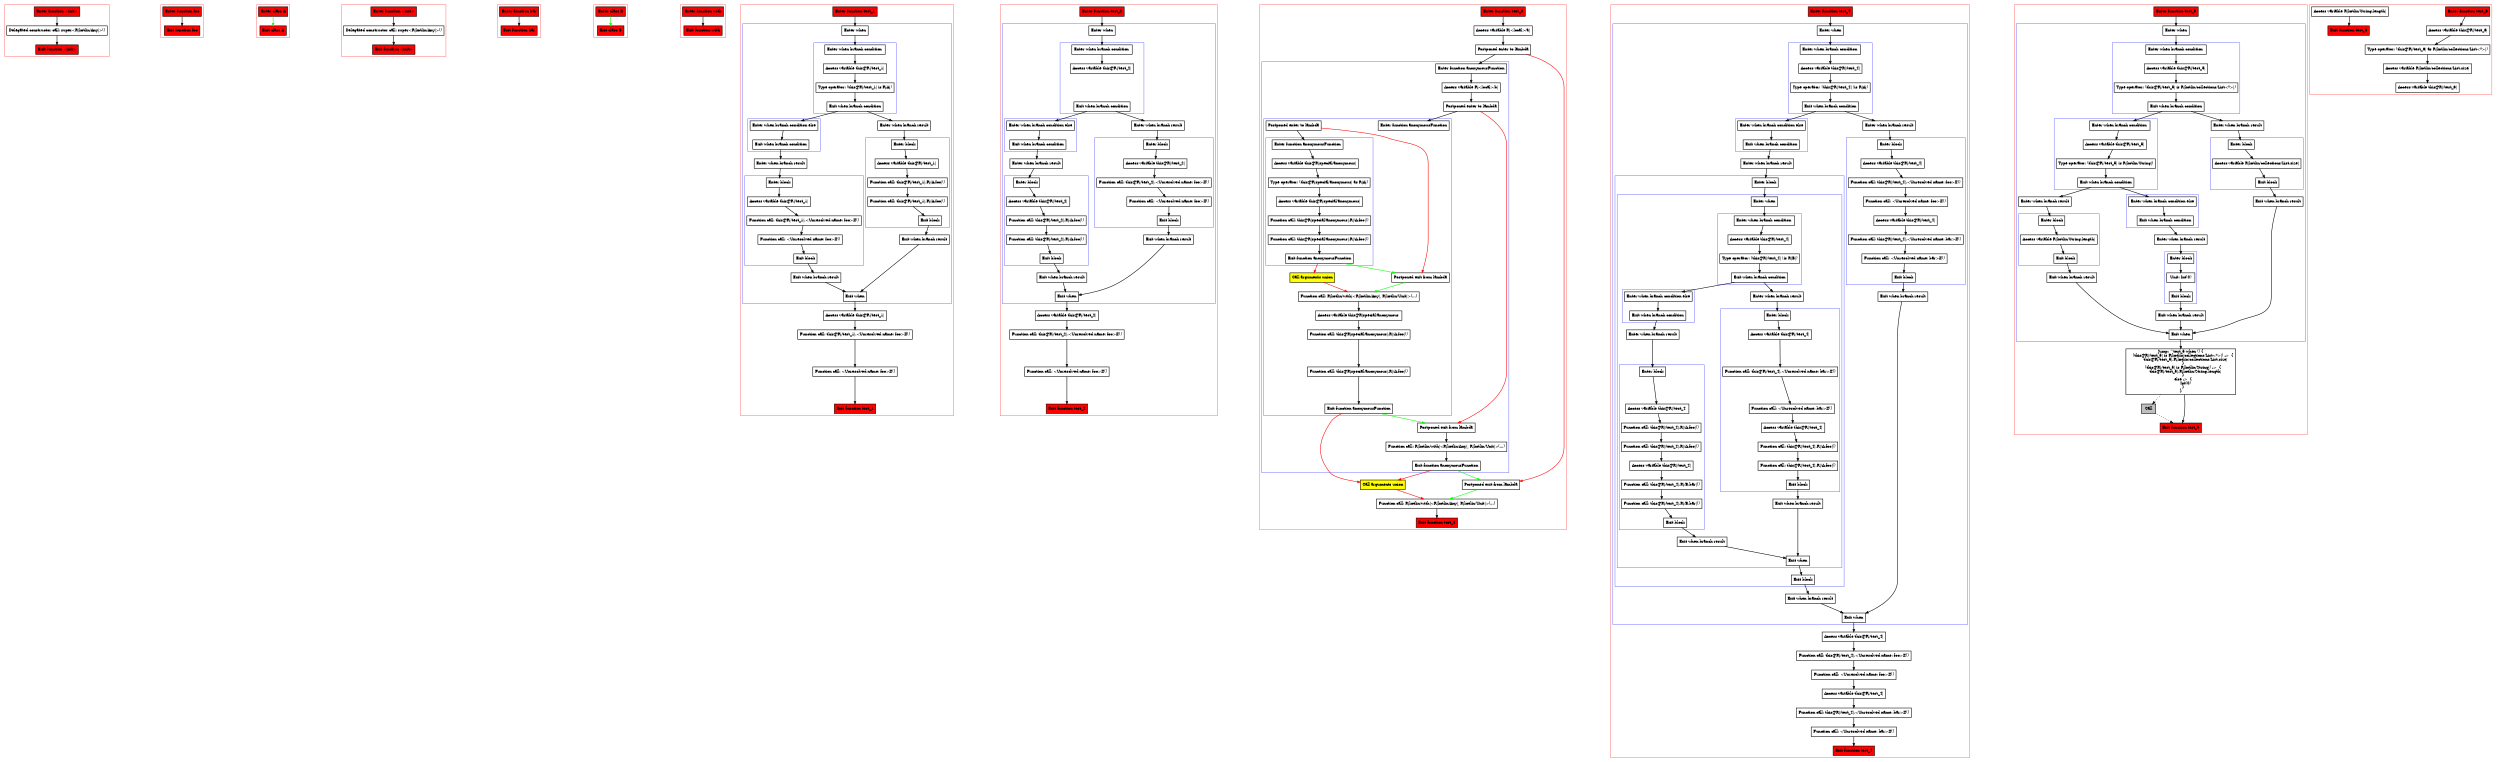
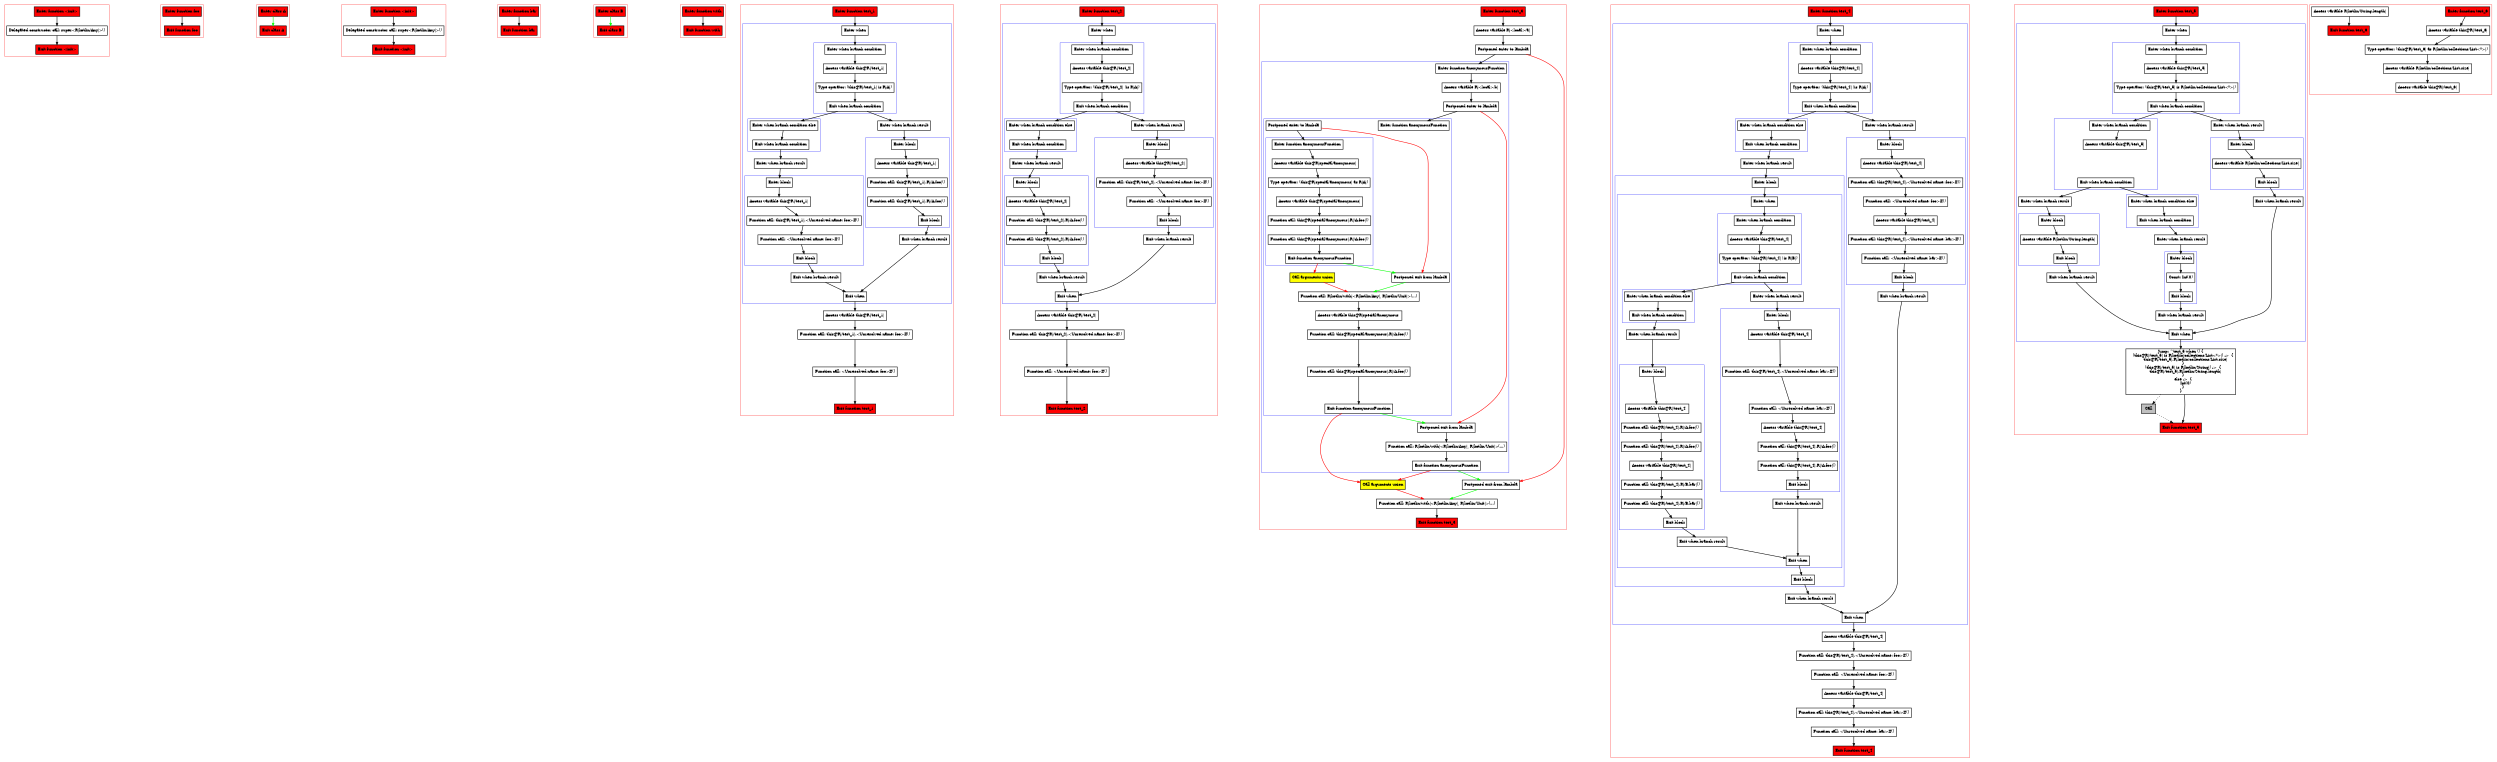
node "Type operator: (this@R|/test_2| !is R|A|)": added
node "Type operator: (this@R|/test_5| is R|kotlin/String|)": removed
node "Unit: Int(0)": label "Unit: Int(0)" -> "Const: Int(0)"
